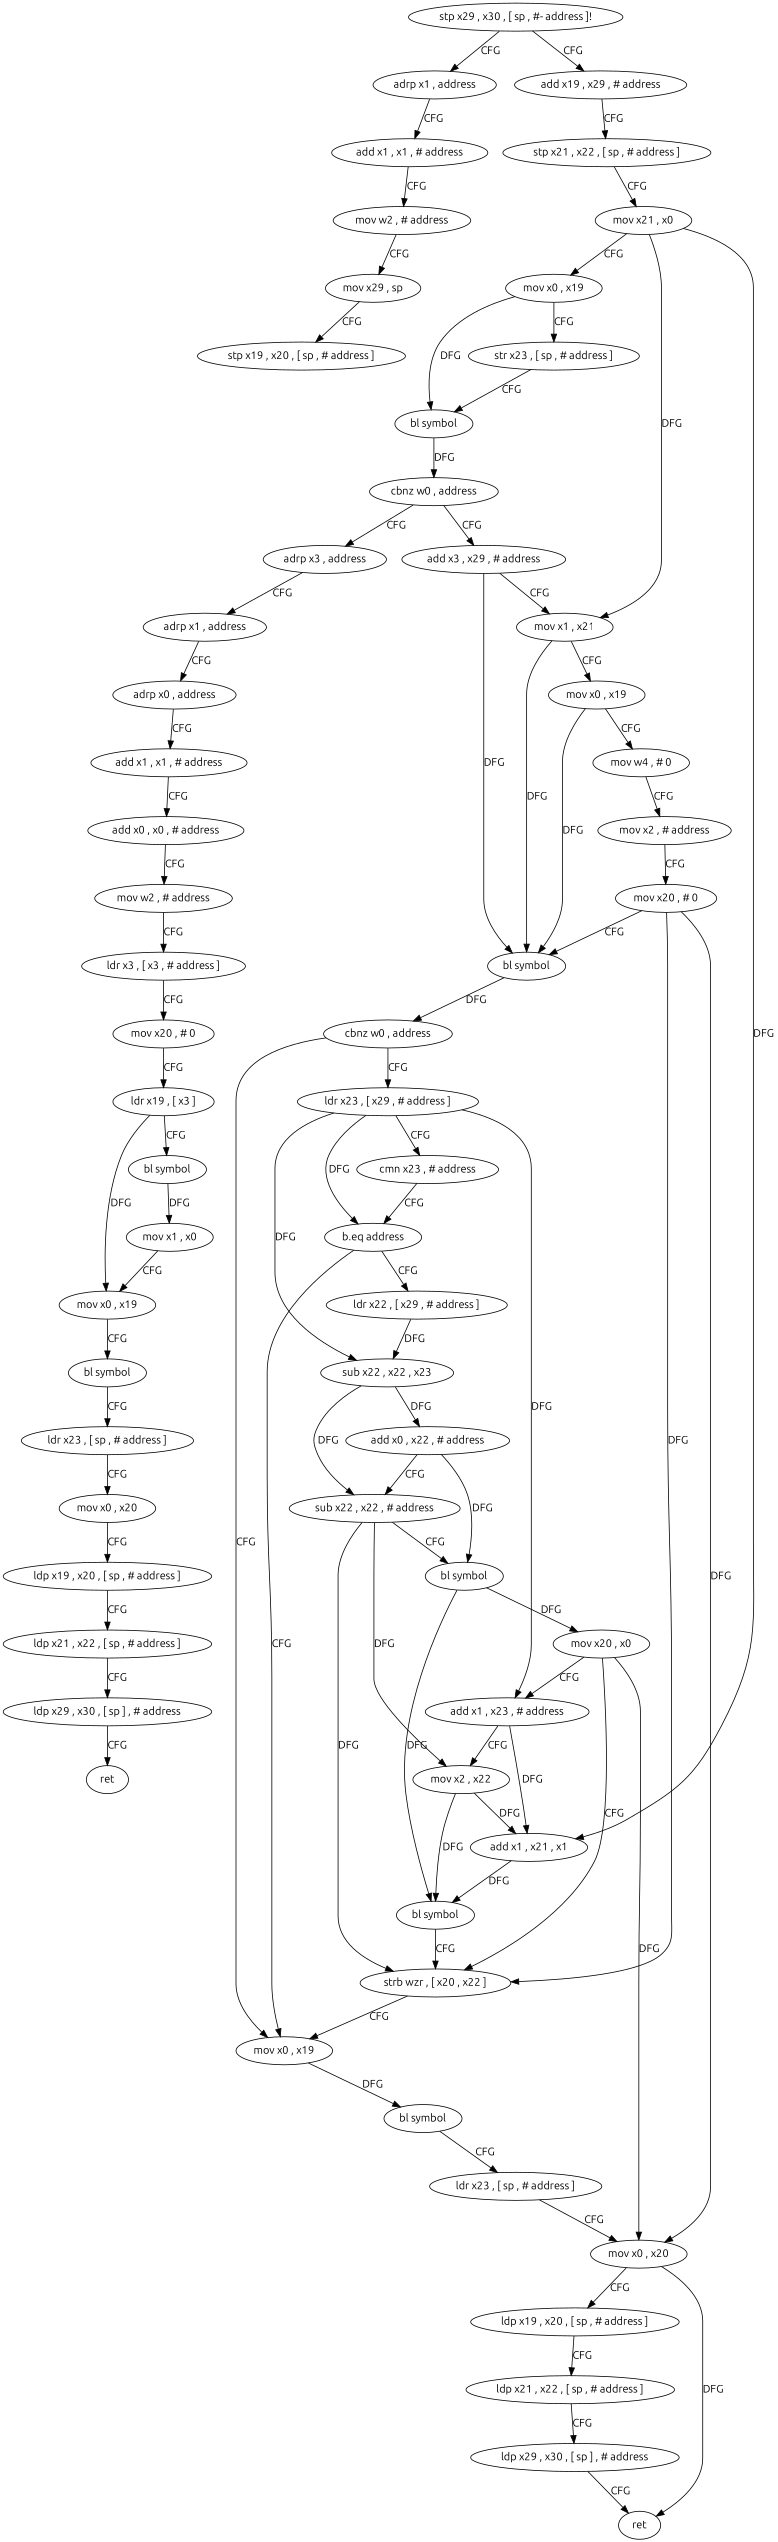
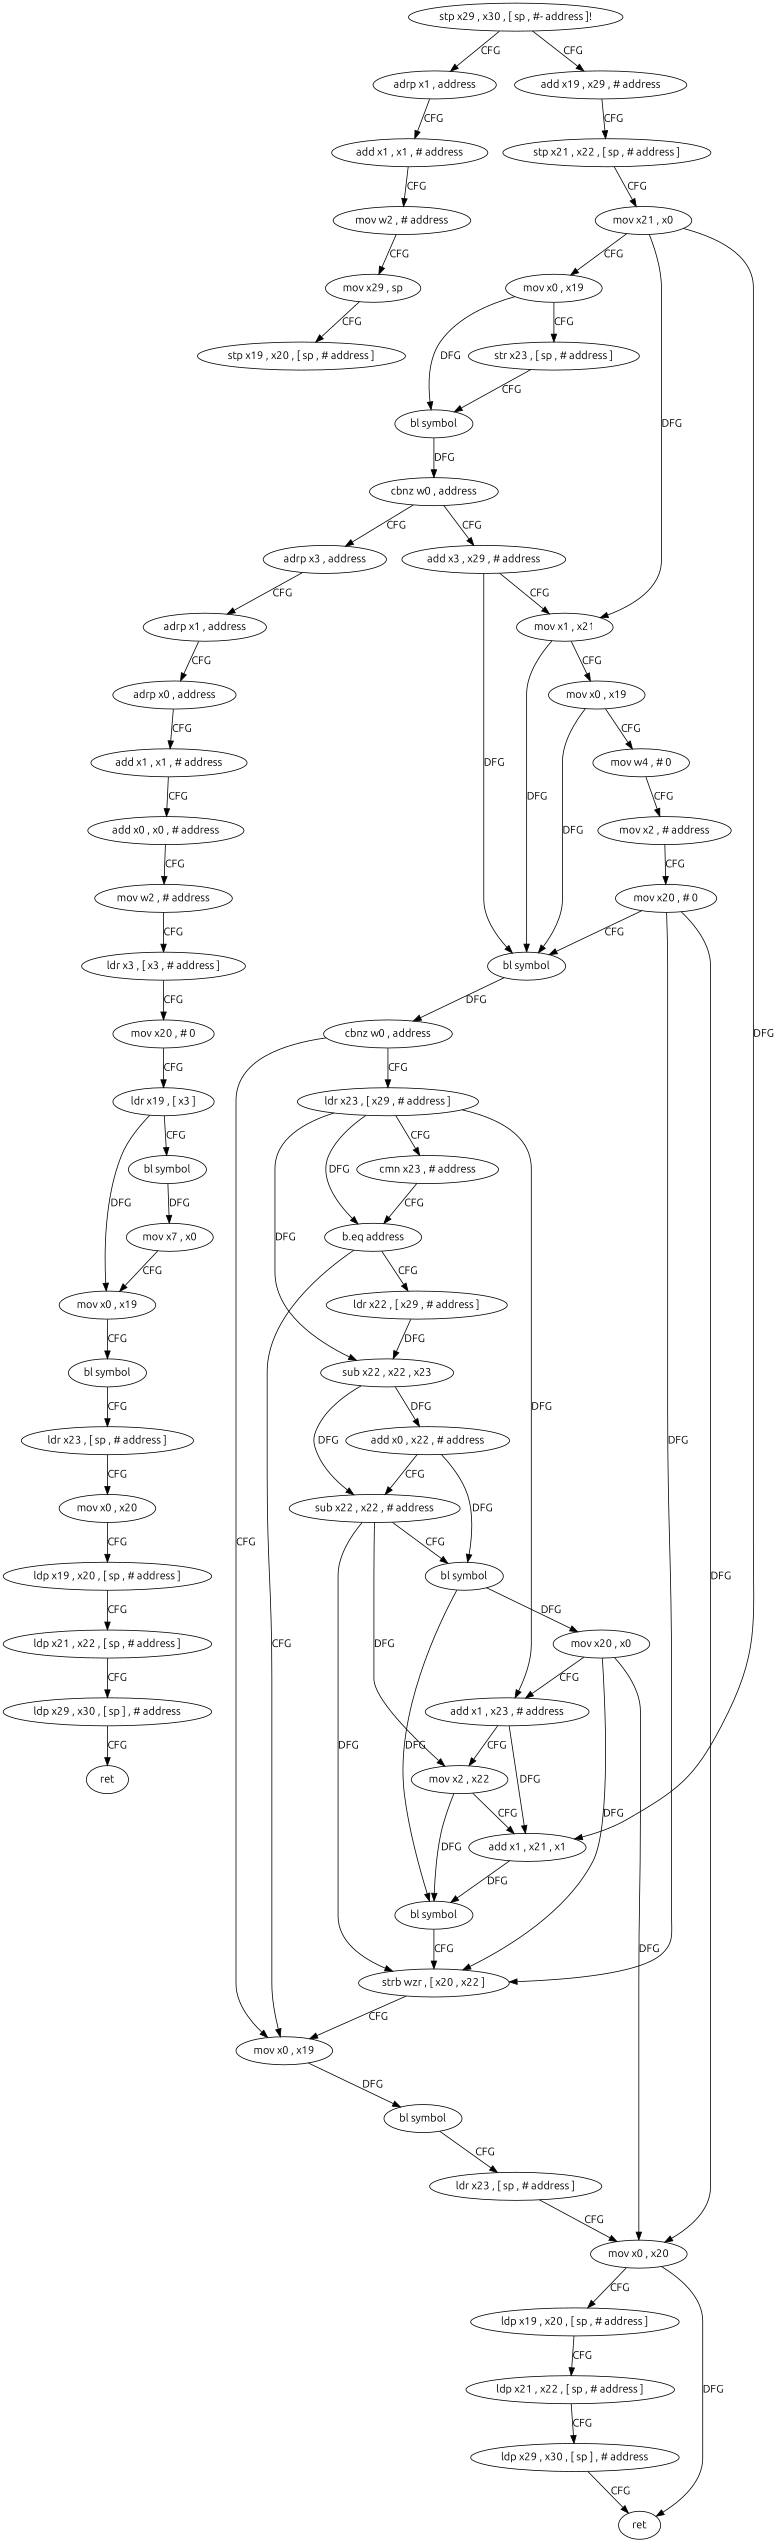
node "mov x1 , x0": label "mov x1 , x0" -> "mov x7 , x0"
edge "mov x2 , x22" -> "add x1 , x21 , x1": label "DFG" -> "CFG"
edge "mov x20 , x0" -> "strb wzr , [ x20 , x22 ]": label "CFG" -> "DFG"
